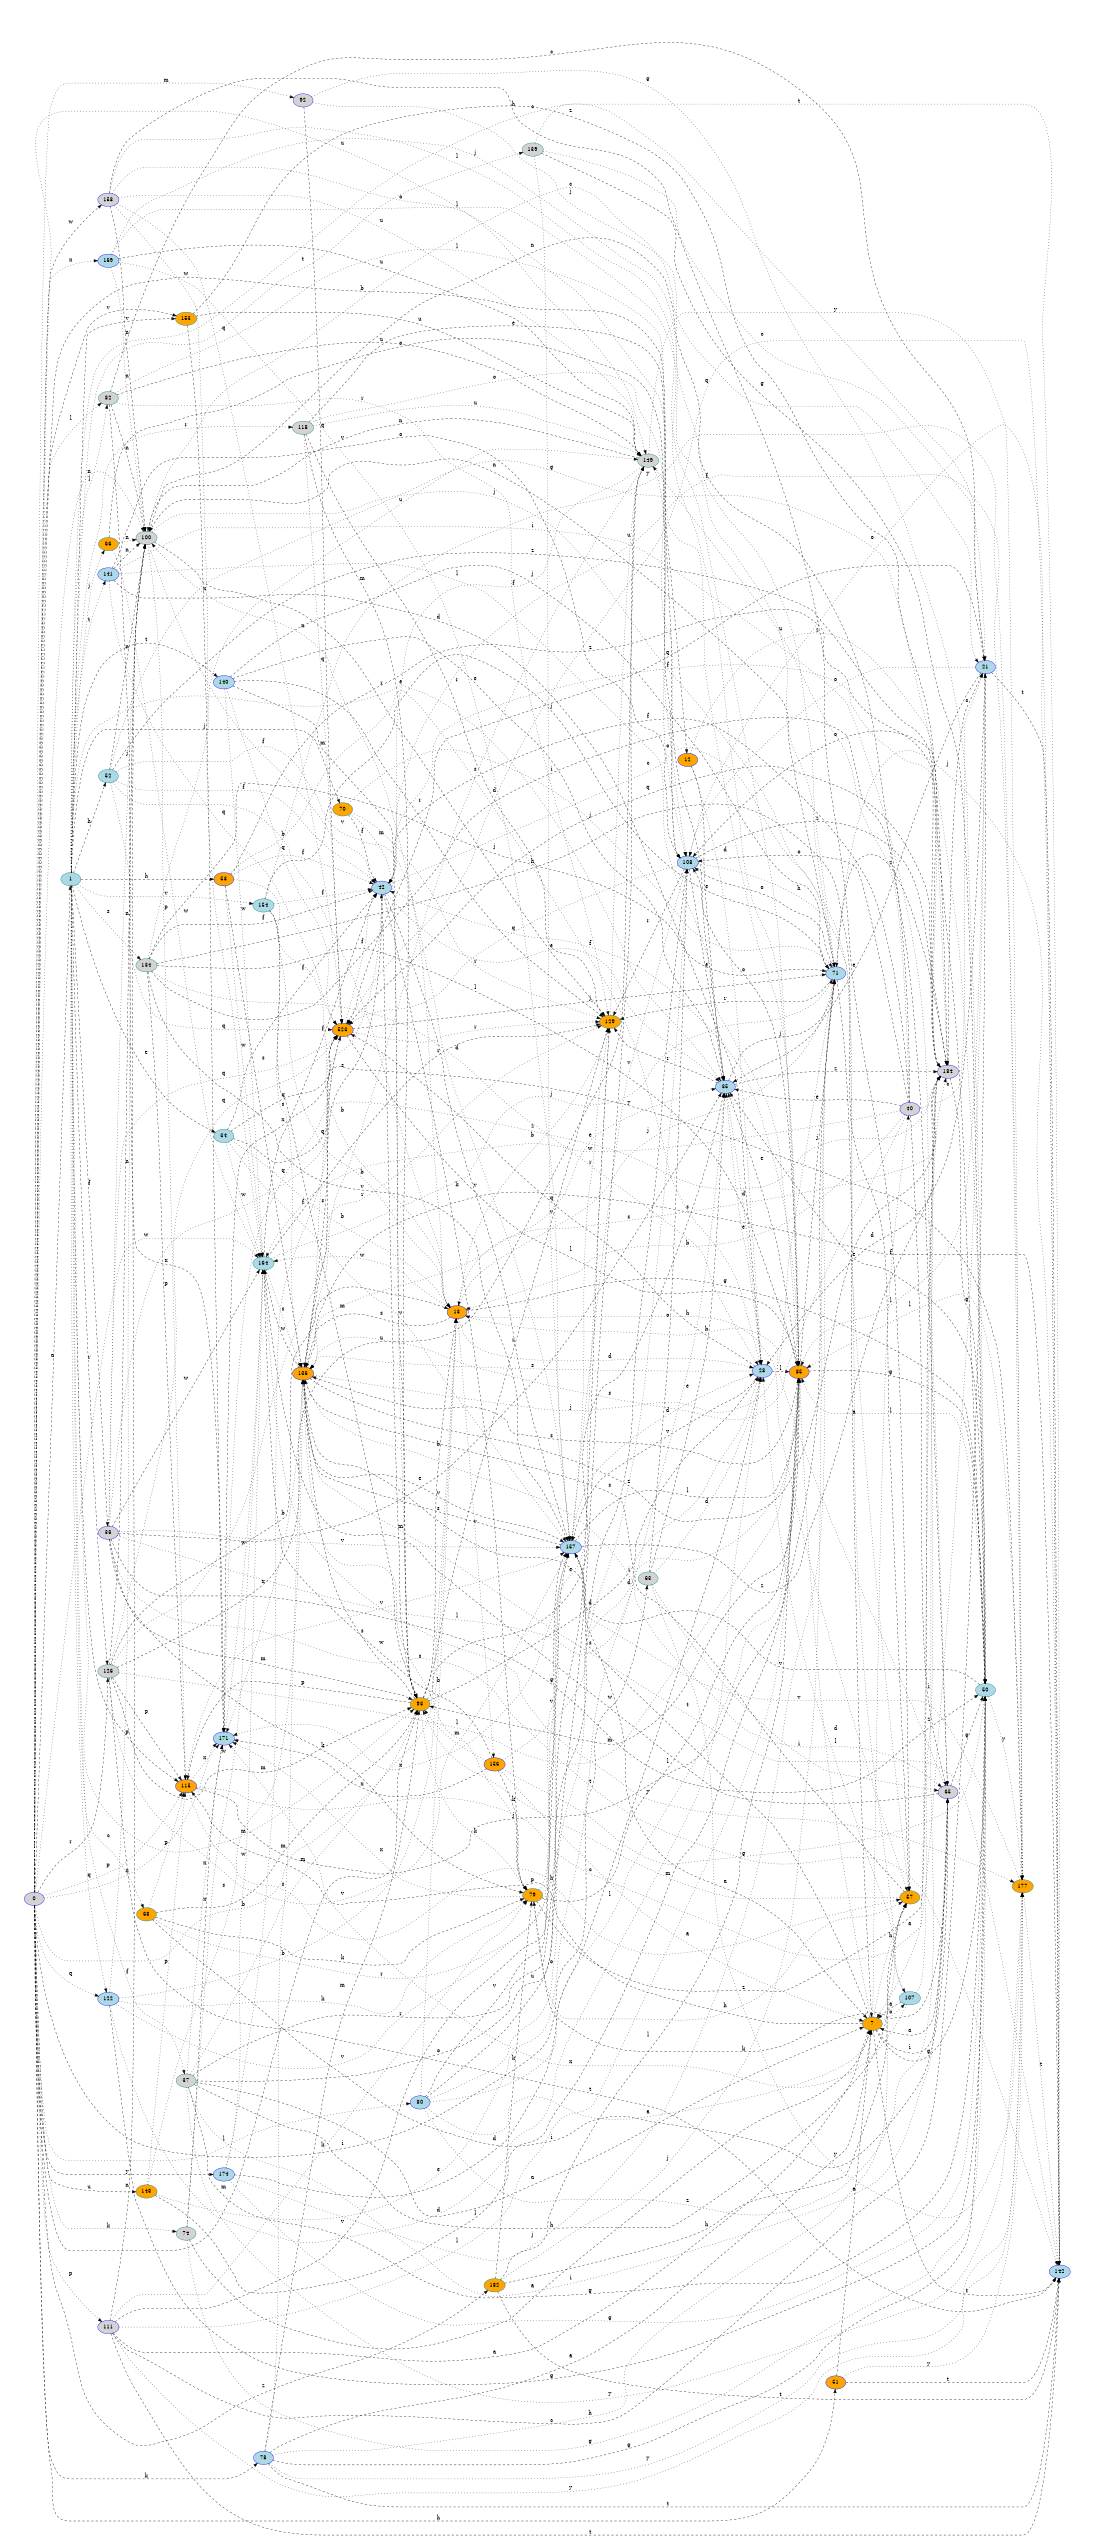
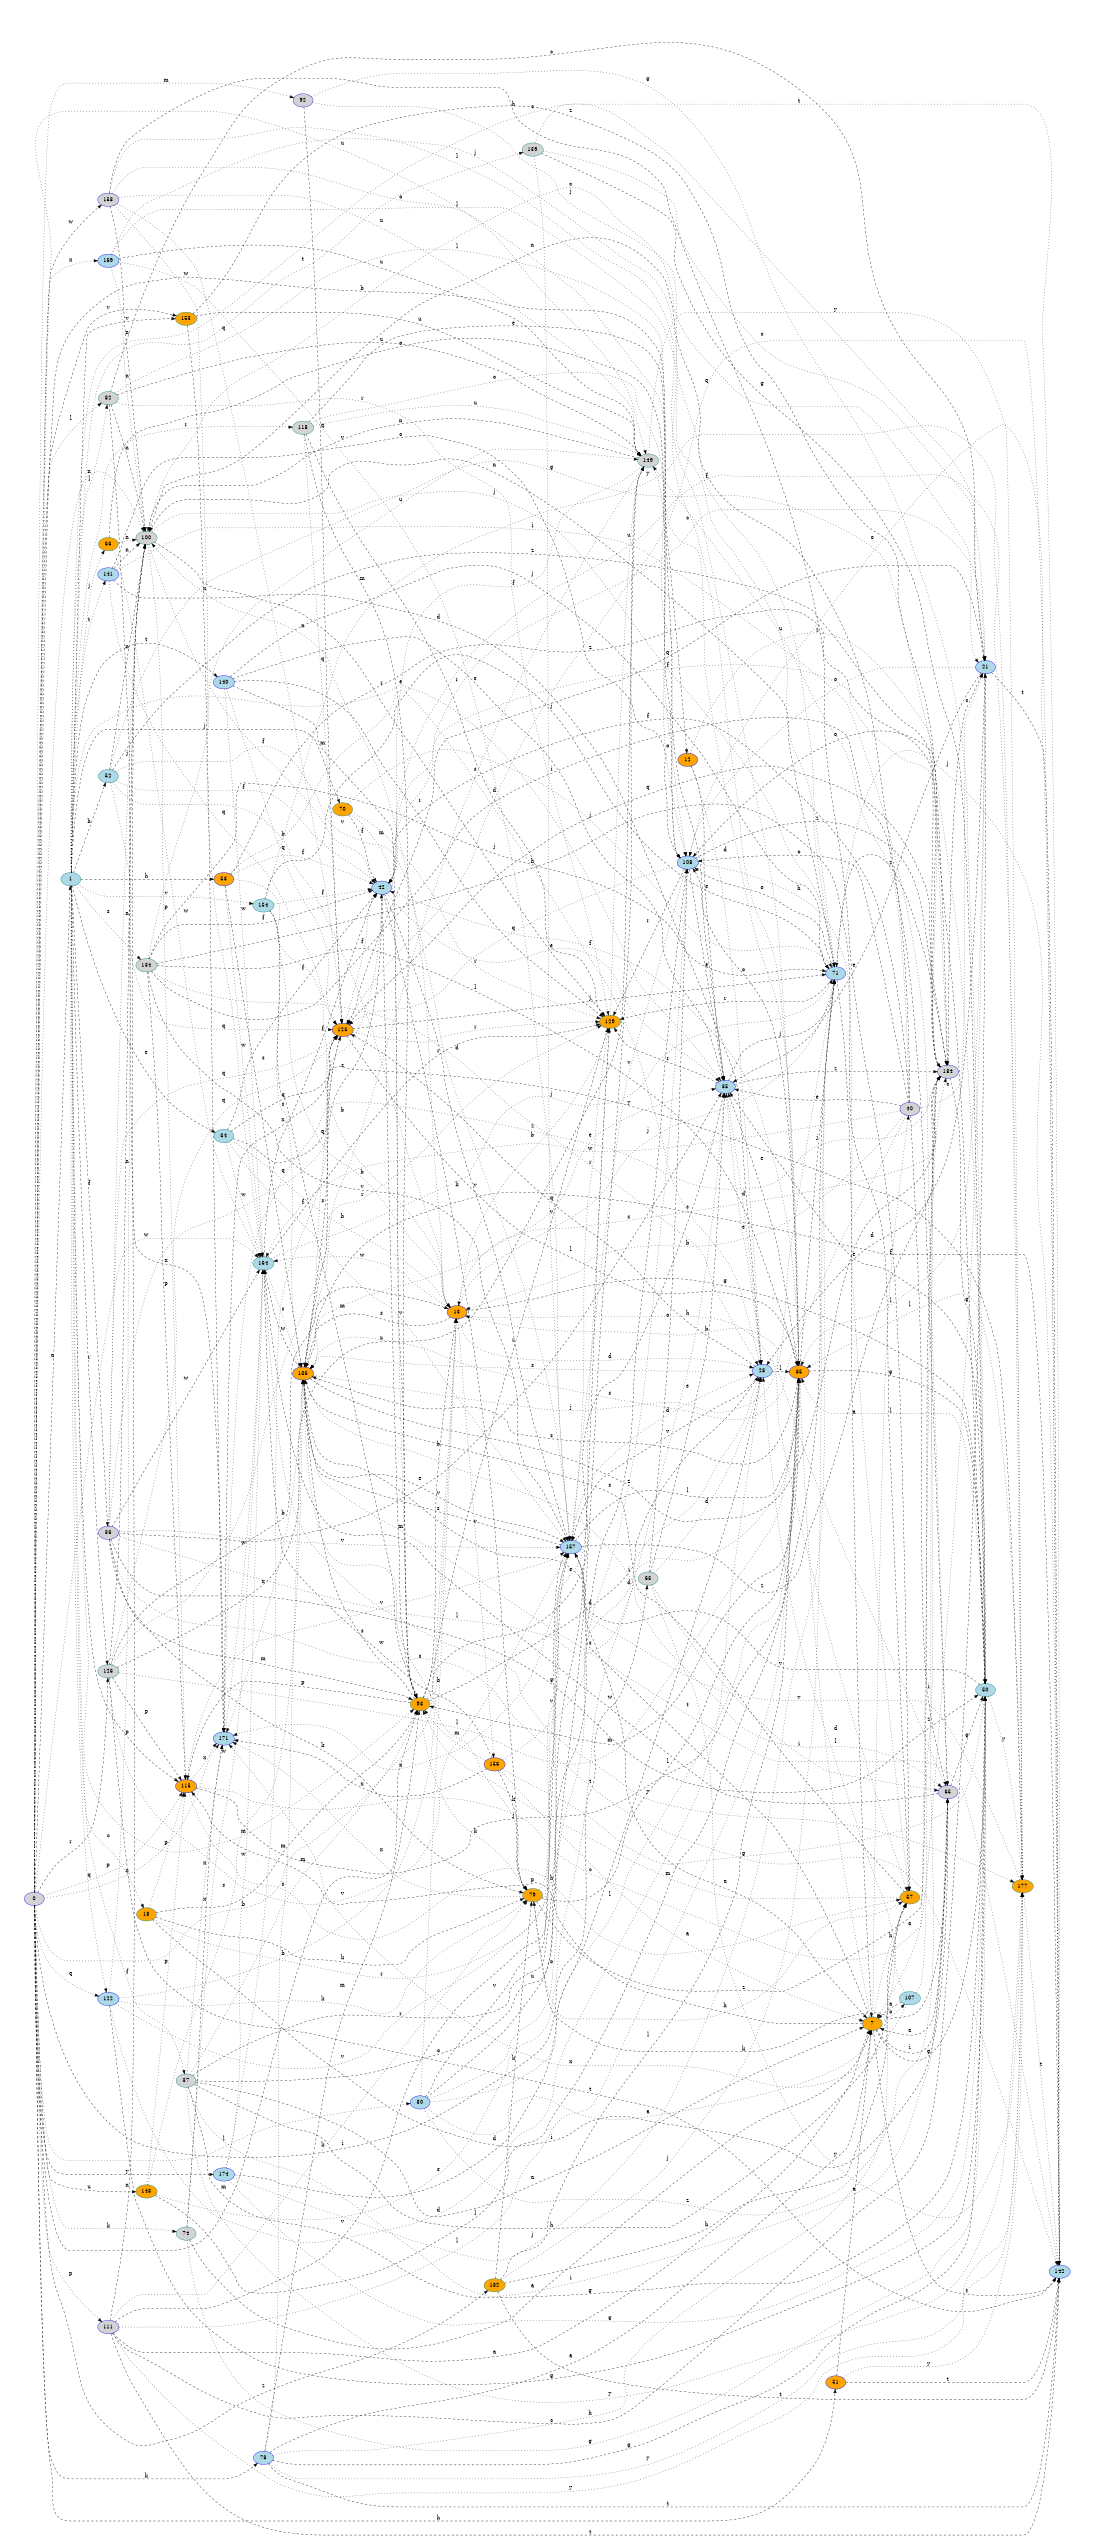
edge "141" -> "85": removed, label "l"
node "523": label "523" -> "123"
edge "42" -> "107": now "42" -> "21"
edge "126" -> "93": removed, label "m"
node "68": label "68" -> "18"
